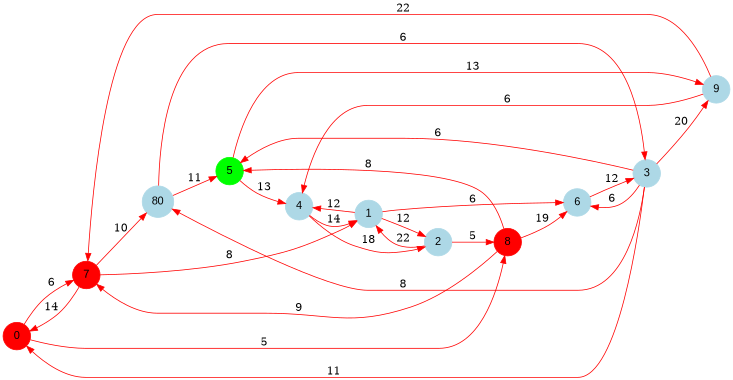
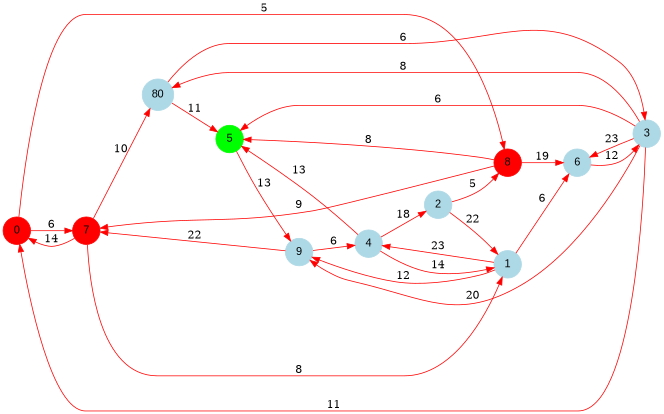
edge "5" -> "4": reversed
edge "3" -> "6": label "6" -> "23"
edge "1" -> "4": label "12" -> "23"
edge "1" -> "2": now "1" -> "9"
